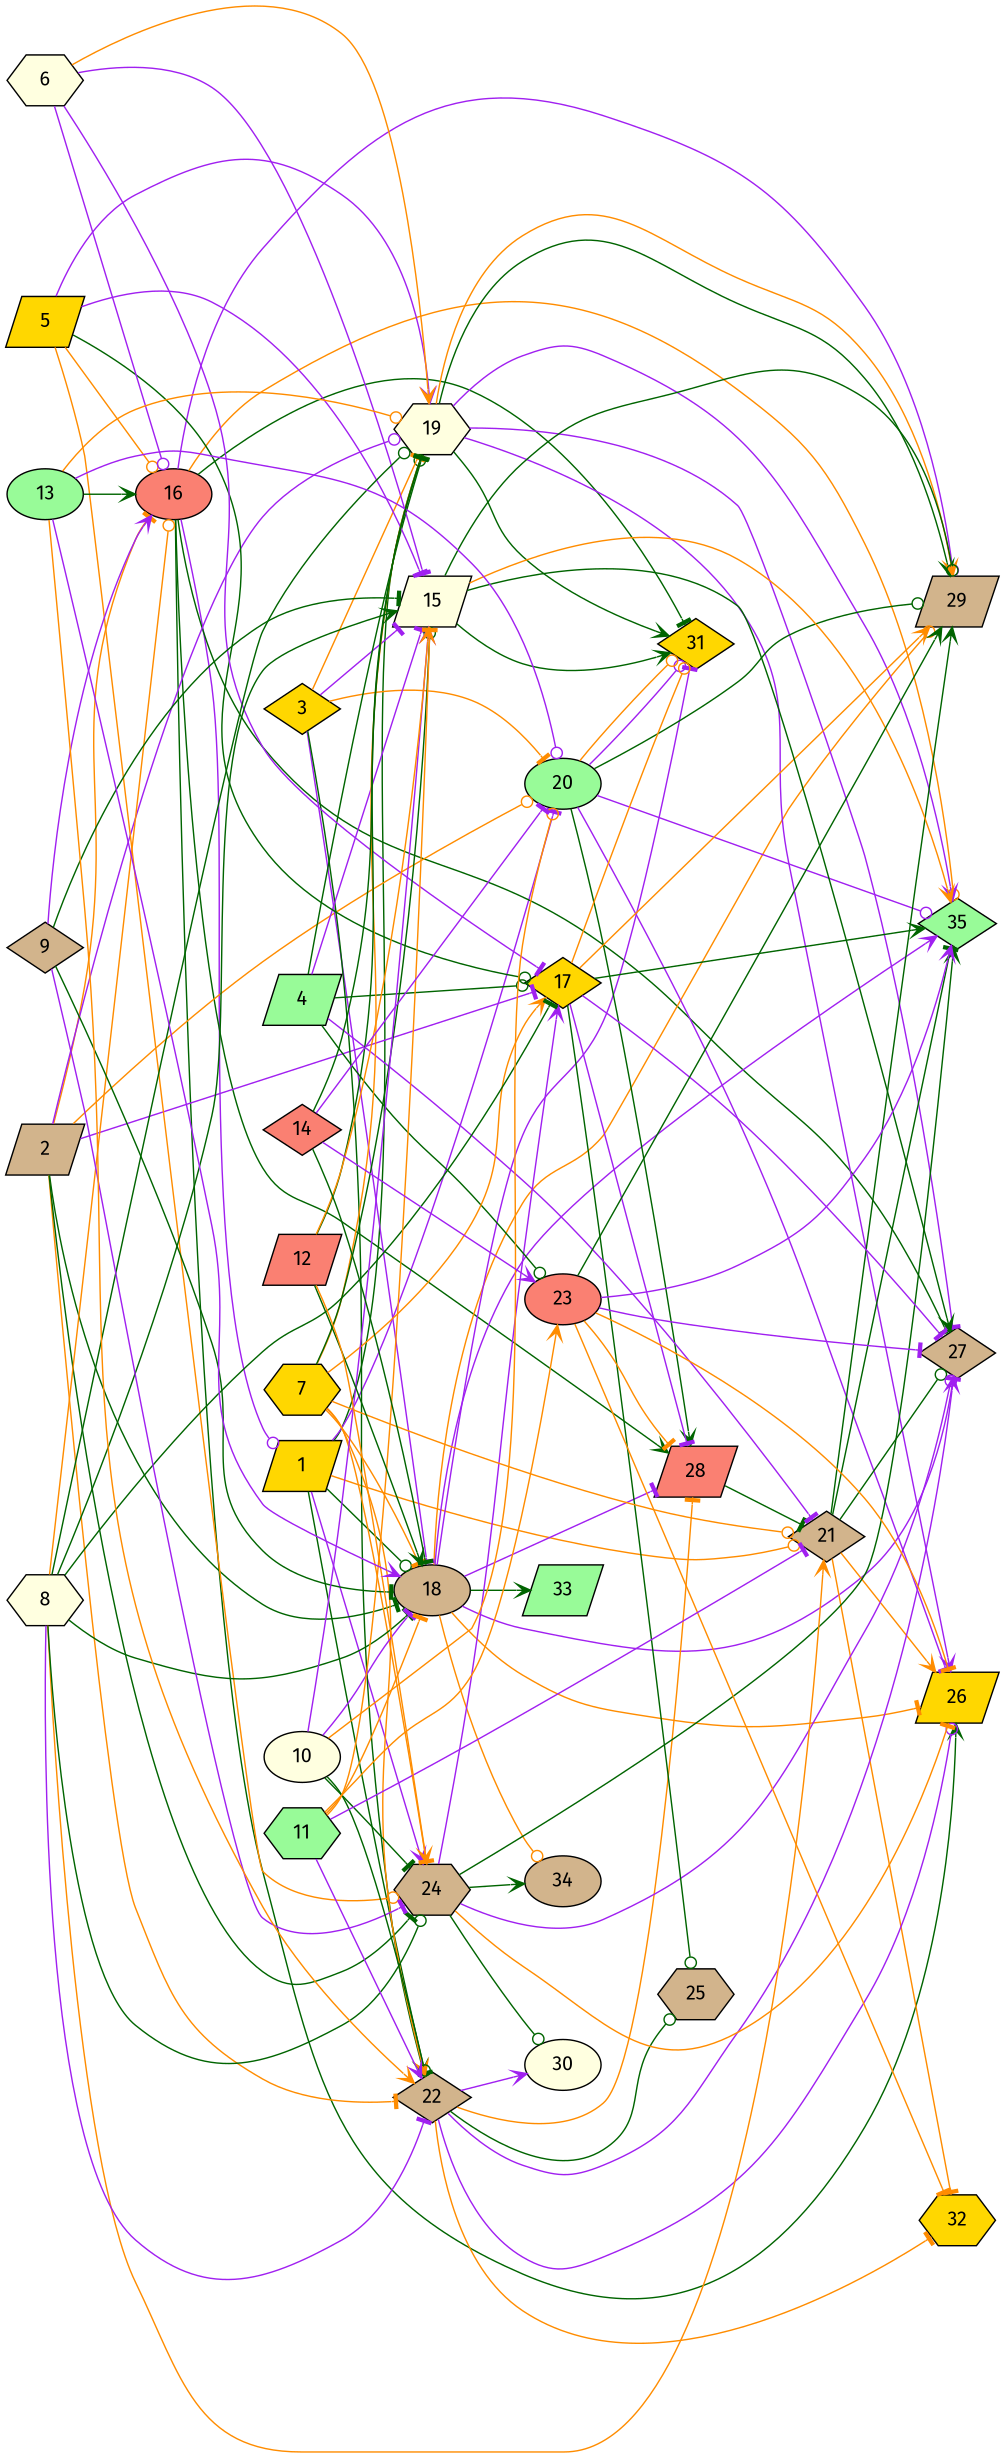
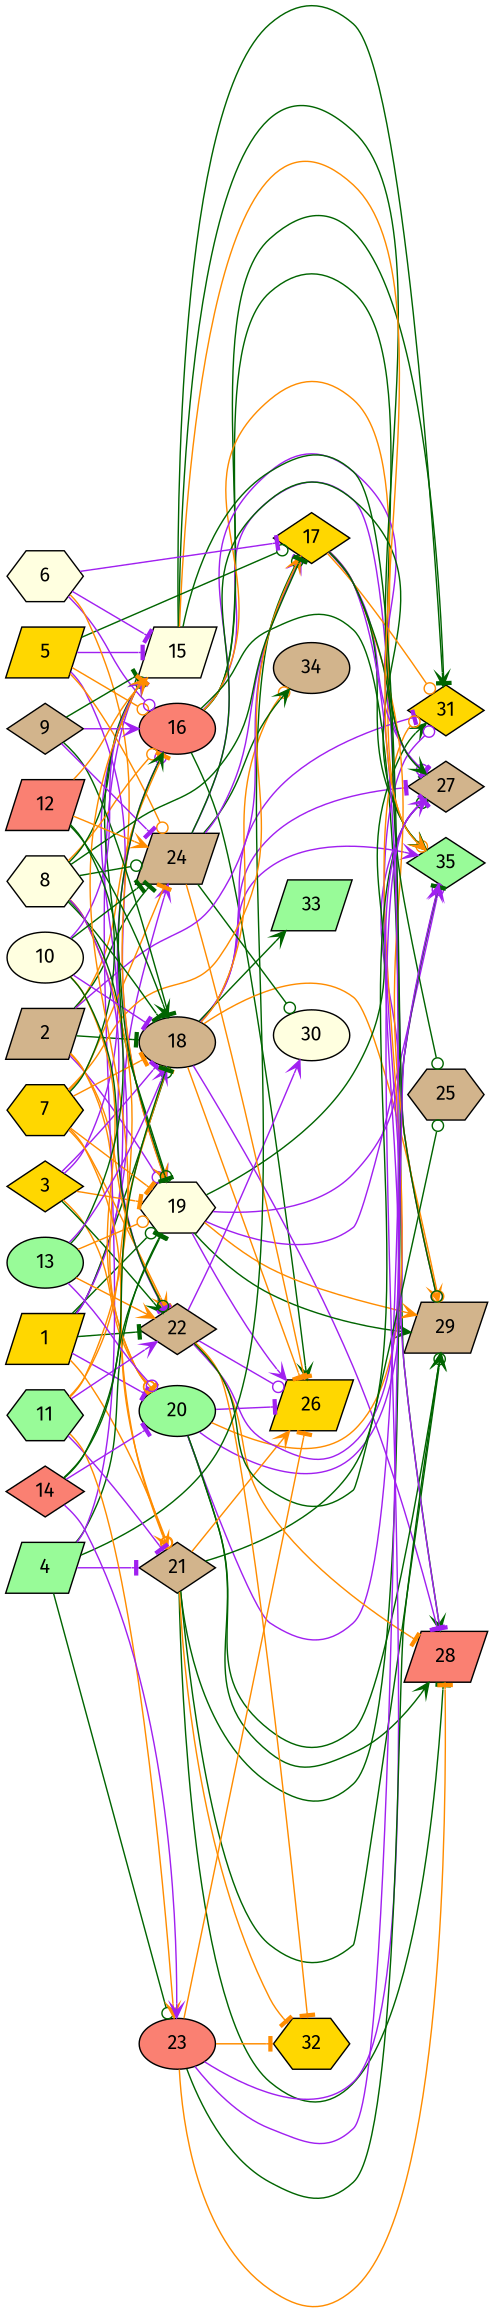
edge "16" -> "1": reversed
edge "28" -> "21": reversed
node "24": shape hexagon -> parallelogram
